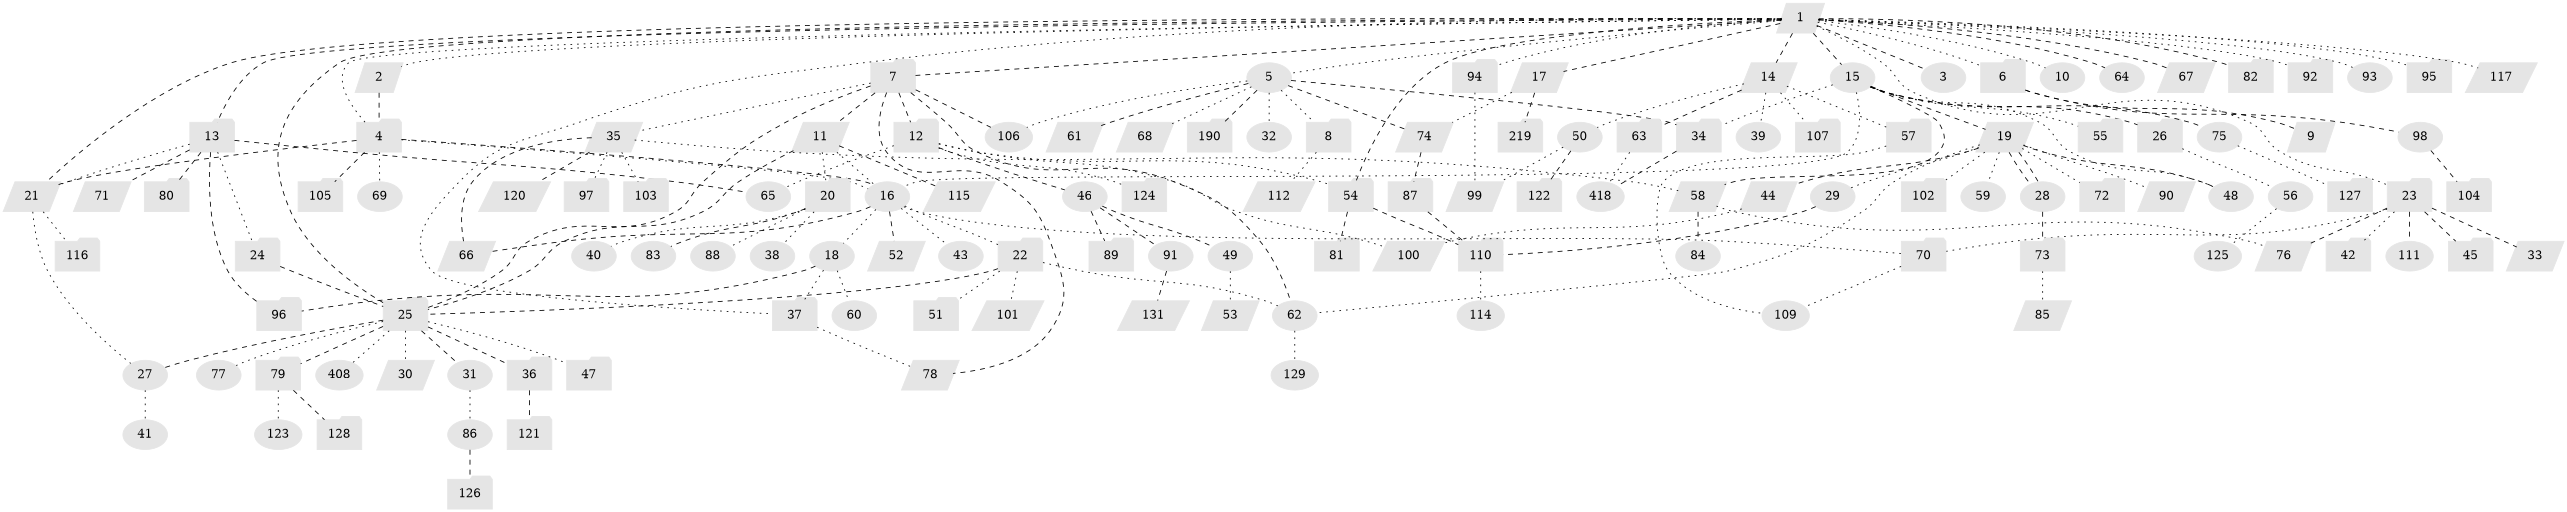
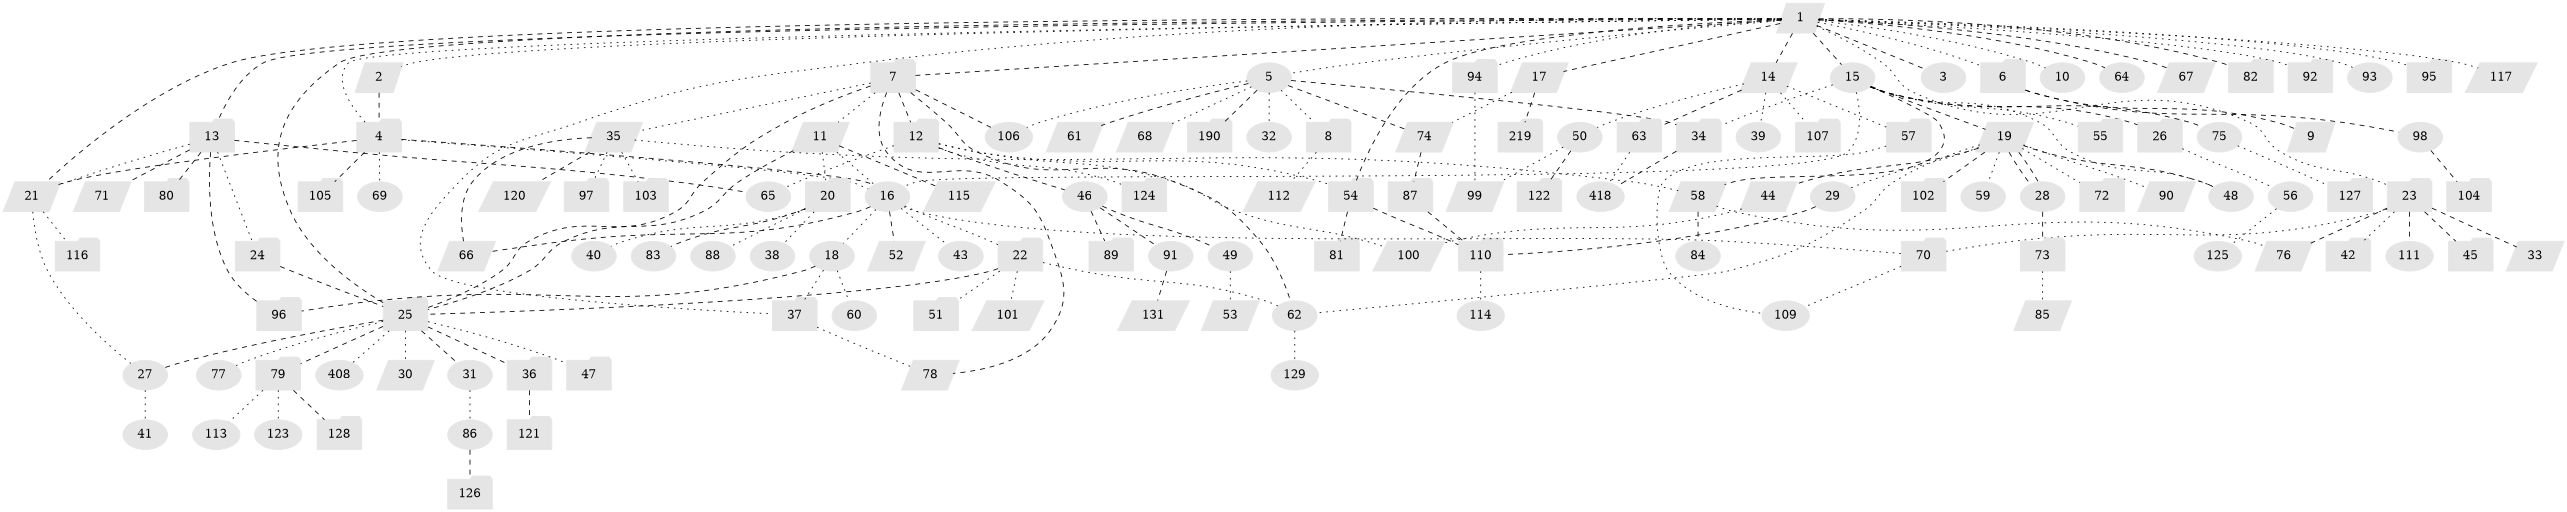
edge "7" -- "11": style dashed -> dotted
edge "19" -- "102": style dotted -> dashed
node "113": added
